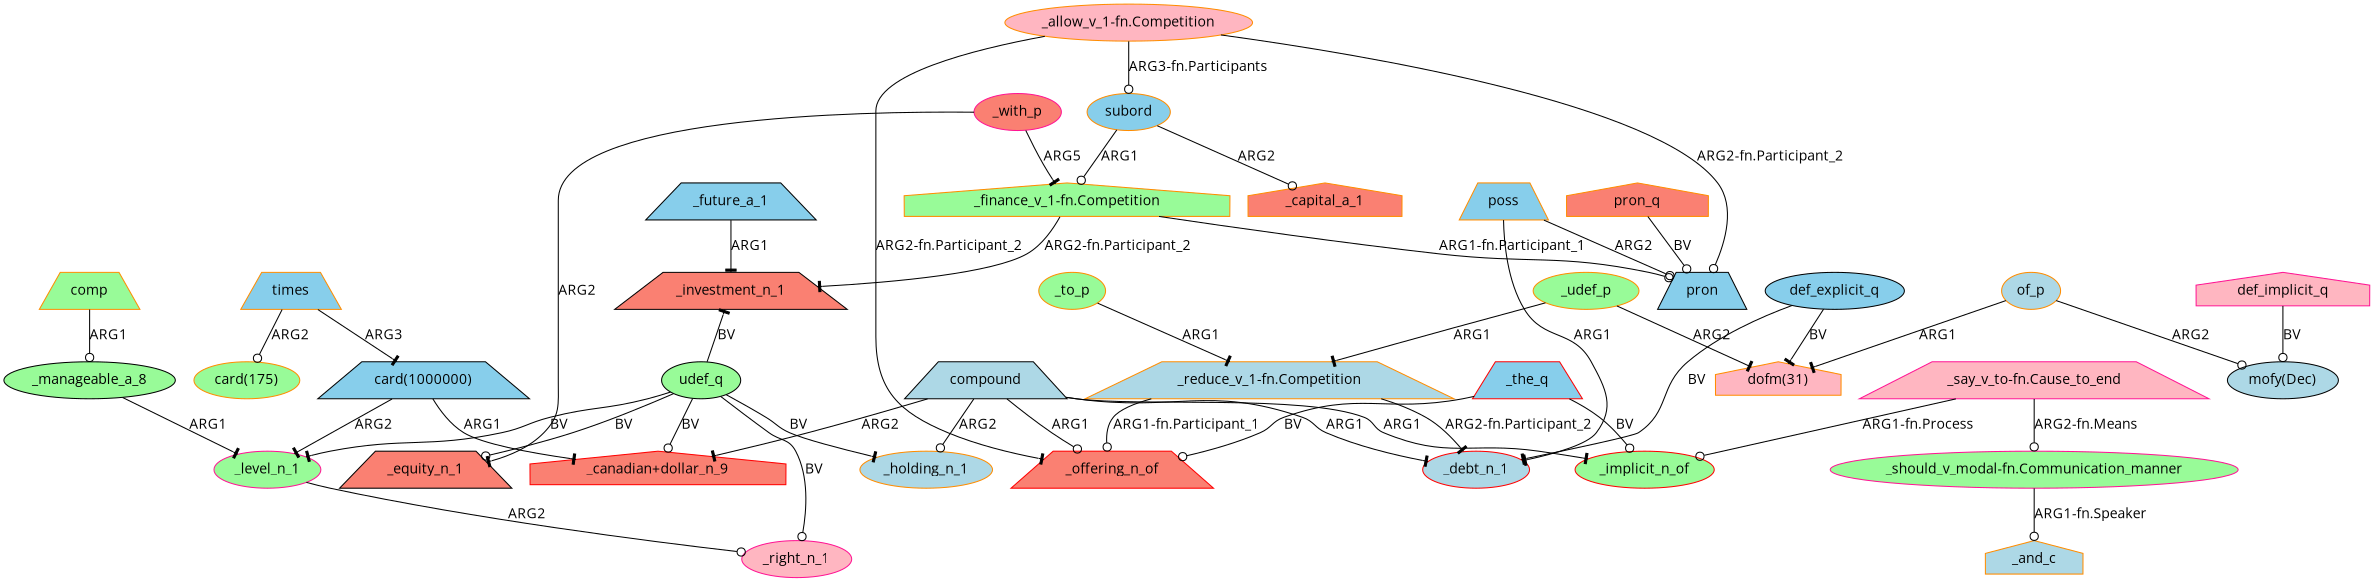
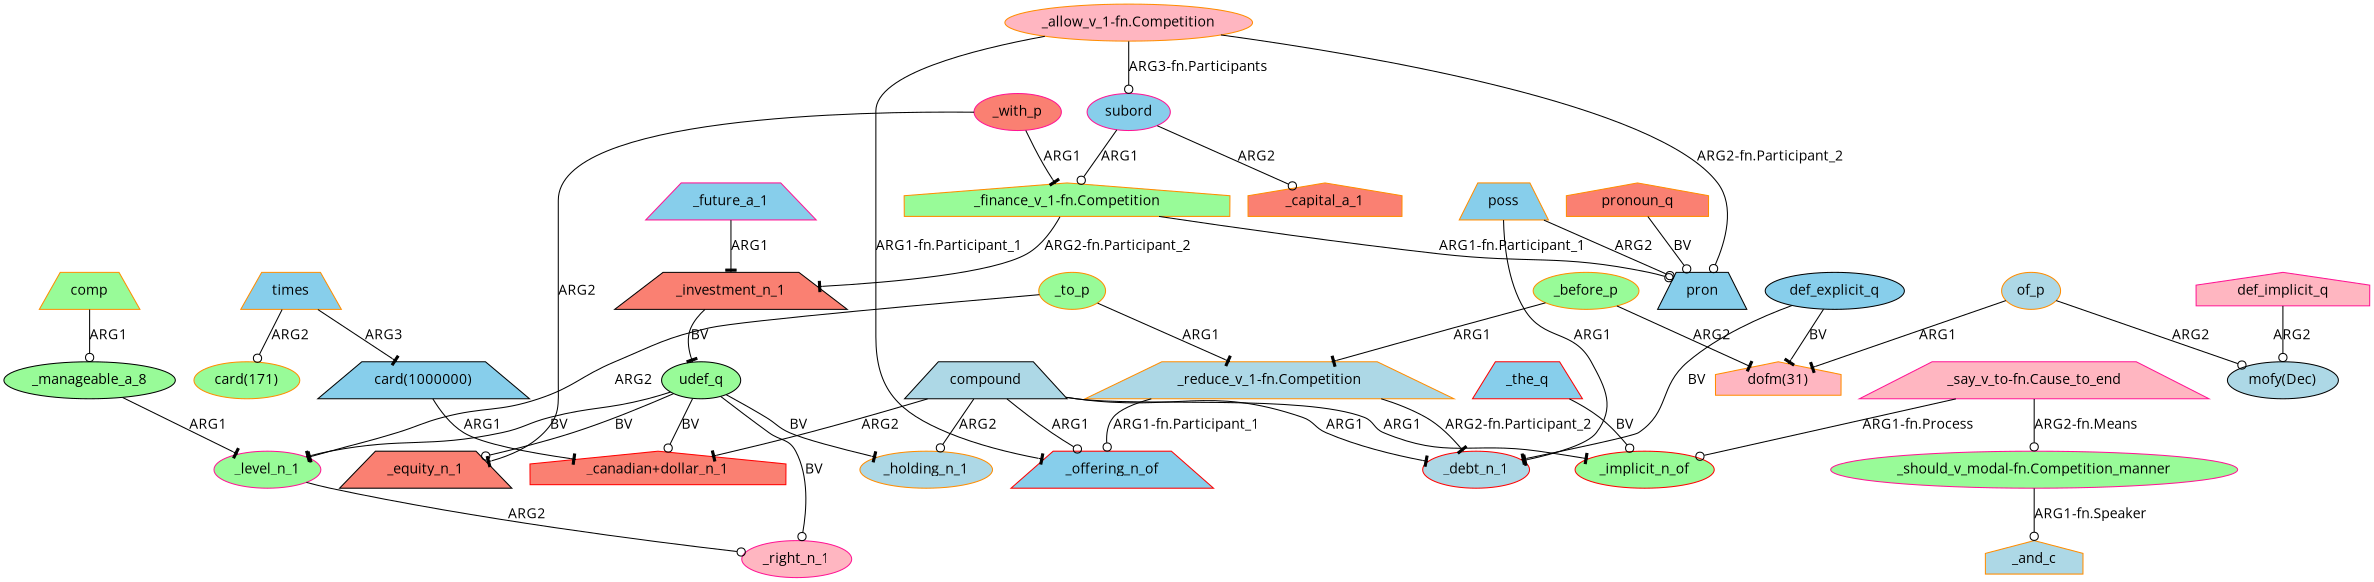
node "subord": color darkorange -> deeppink
edge "_with_p" -> "_finance_v_1-fn.Competition": label "ARG5" -> "ARG1"
node "_future_a_1": color black -> deeppink
node "pron_q": label "pron_q" -> "pronoun_q"
edge "_allow_v_1-fn.Competition" -> "_offering_n_of": label "ARG2-fn.Participant_2" -> "ARG1-fn.Participant_1"
node "_udef_p": label "_udef_p" -> "_before_p"
edge "def_implicit_q" -> "mofy(Dec)": label "BV" -> "ARG2"
edge "udef_q" -> "_investment_n_1": reversed
node "card(175)": label "card(175)" -> "card(171)"
edge "_the_q" -> "_offering_n_of": removed, label "BV"
edge "card(1000000)" -> "_level_n_1": now "_to_p" -> "_level_n_1"
node "_canadian+dollar_n_9": label "_canadian+dollar_n_9" -> "_canadian+dollar_n_1"
node "_offering_n_of": fillcolor salmon -> skyblue
node "_should_v_modal-fn.Communication_manner": label "_should_v_modal-fn.Communication_manner" -> "_should_v_modal-fn.Competition_manner"
